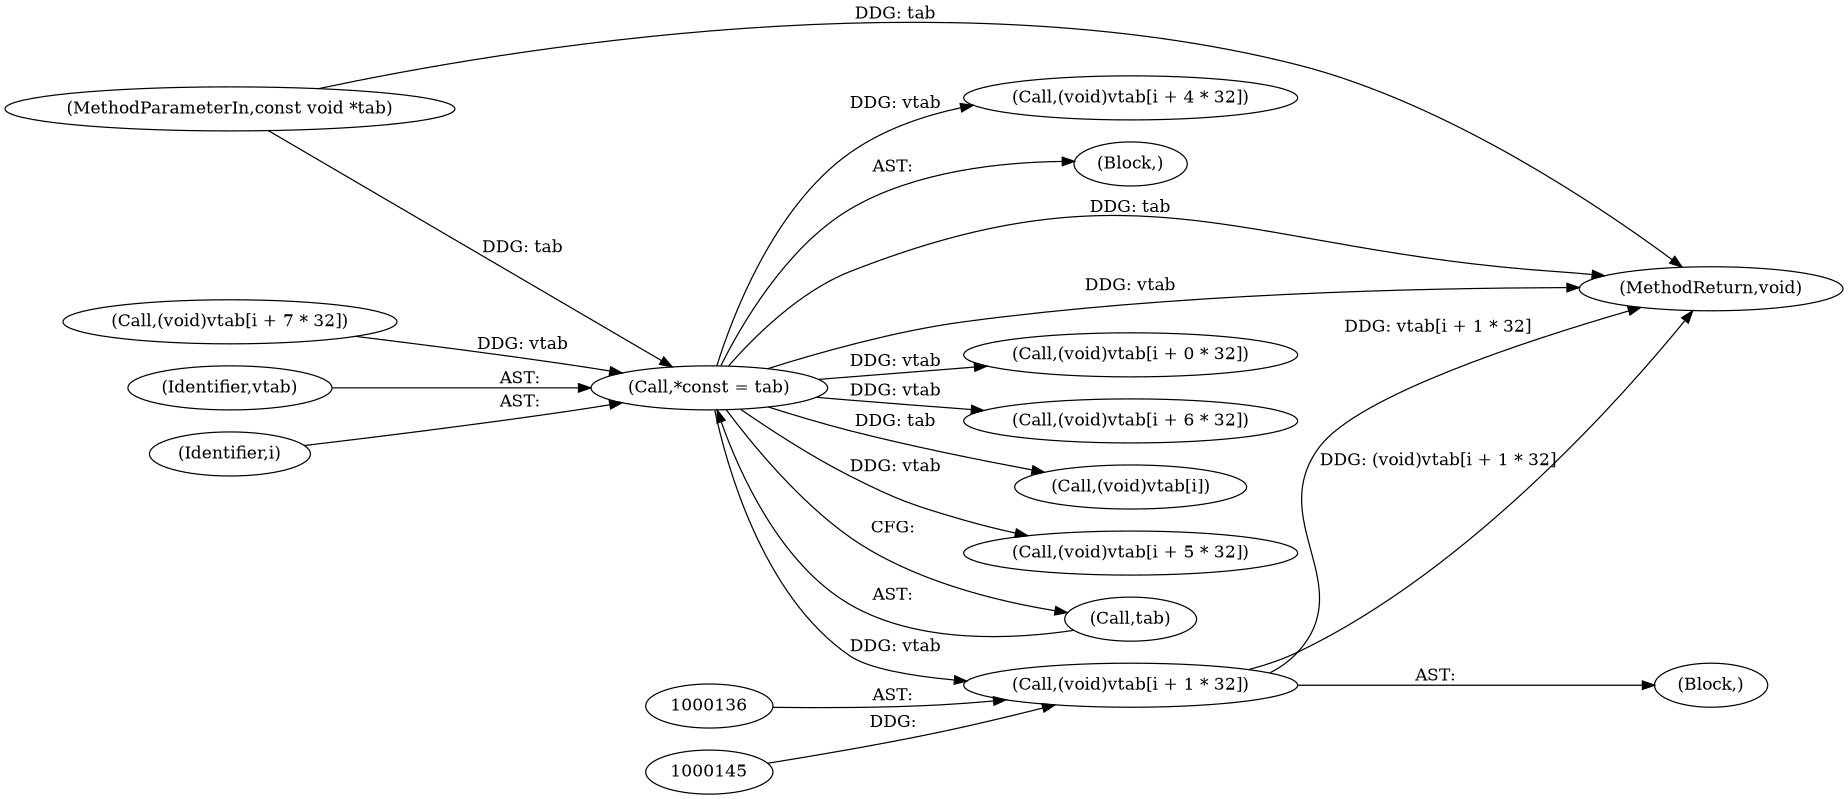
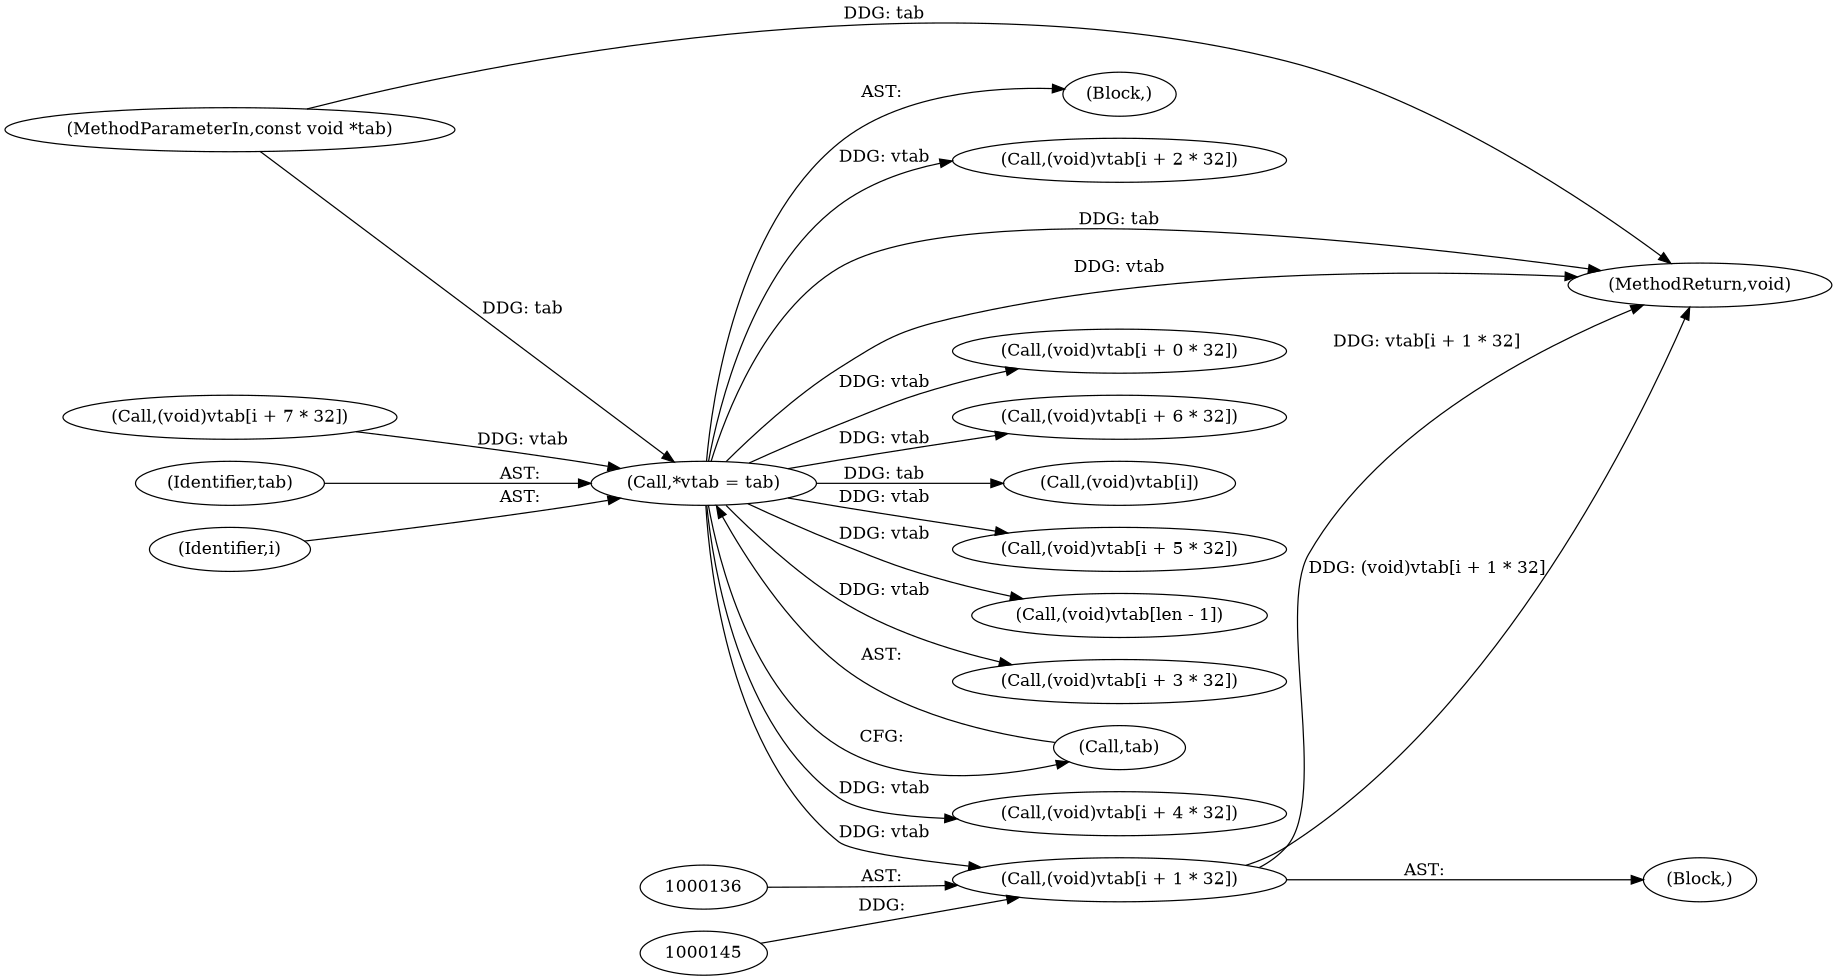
node "(Call,(void)vtab[i + 2 * 32])": added
node "(Identifier,vtab)": label "(Identifier,vtab)" -> "(Identifier,tab)"
node "(Call,*const = tab)": label "(Call,*const = tab)" -> "(Call,*vtab = tab)"
node "(Call,(void)vtab[len - 1])": added
node "(Call,(void)vtab[i + 3 * 32])": added
